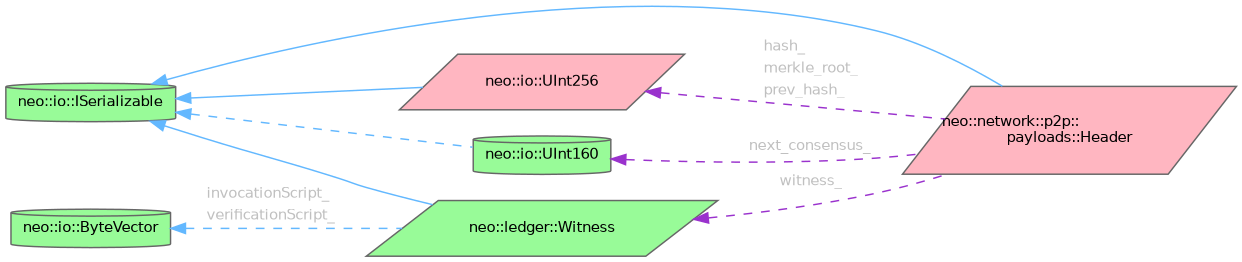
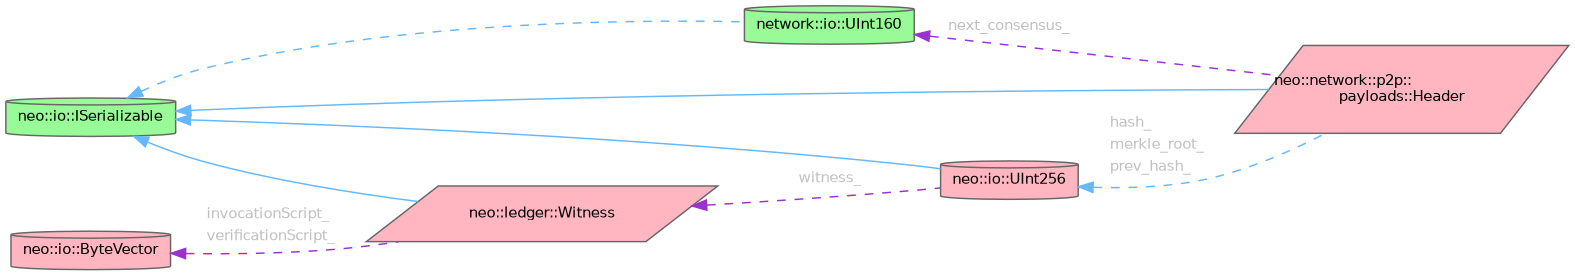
node "neo::io::UInt256": shape parallelogram -> cylinder
edge "neo::network::p2p:: payloads::Header" -> "neo::io::UInt256": color darkorchid3 -> steelblue1
node "neo::io::UInt160": label "neo::io::UInt160" -> "network::io::UInt160"
edge "neo::network::p2p:: payloads::Header" -> "neo::ledger::Witness": now "neo::io::UInt256" -> "neo::ledger::Witness"
node "neo::io::ByteVector": fillcolor palegreen -> lightpink
edge "neo::ledger::Witness" -> "neo::io::ByteVector": color steelblue1 -> darkorchid3
node "neo::ledger::Witness": fillcolor palegreen -> lightpink
